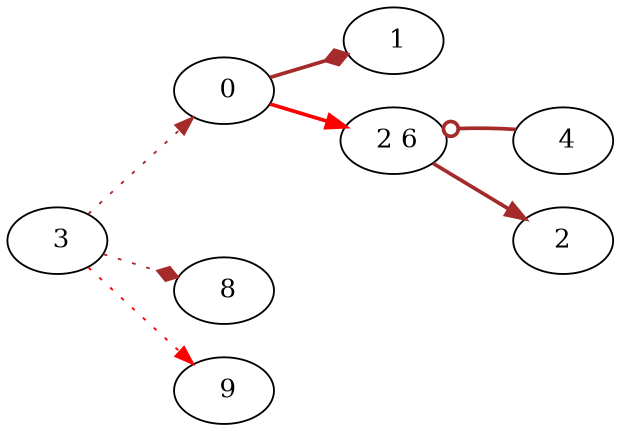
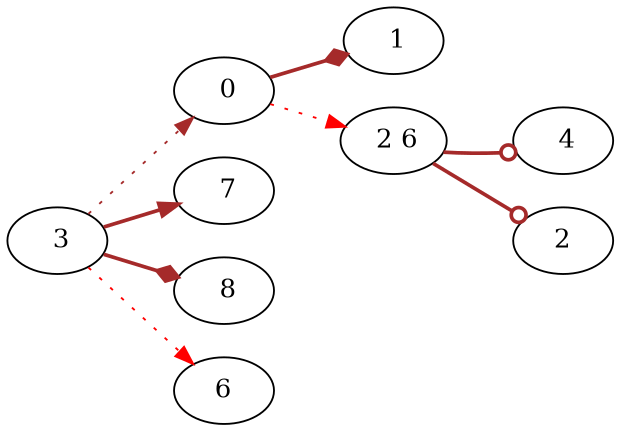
edge "0" -> "2 6": style bold -> dotted
edge "4" -> "2 6": reversed
edge "2 6" -> "2": arrowhead normal -> odot
node "7": added
edge "3" -> "8": style dotted -> bold
node "9": label "9" -> "6"
